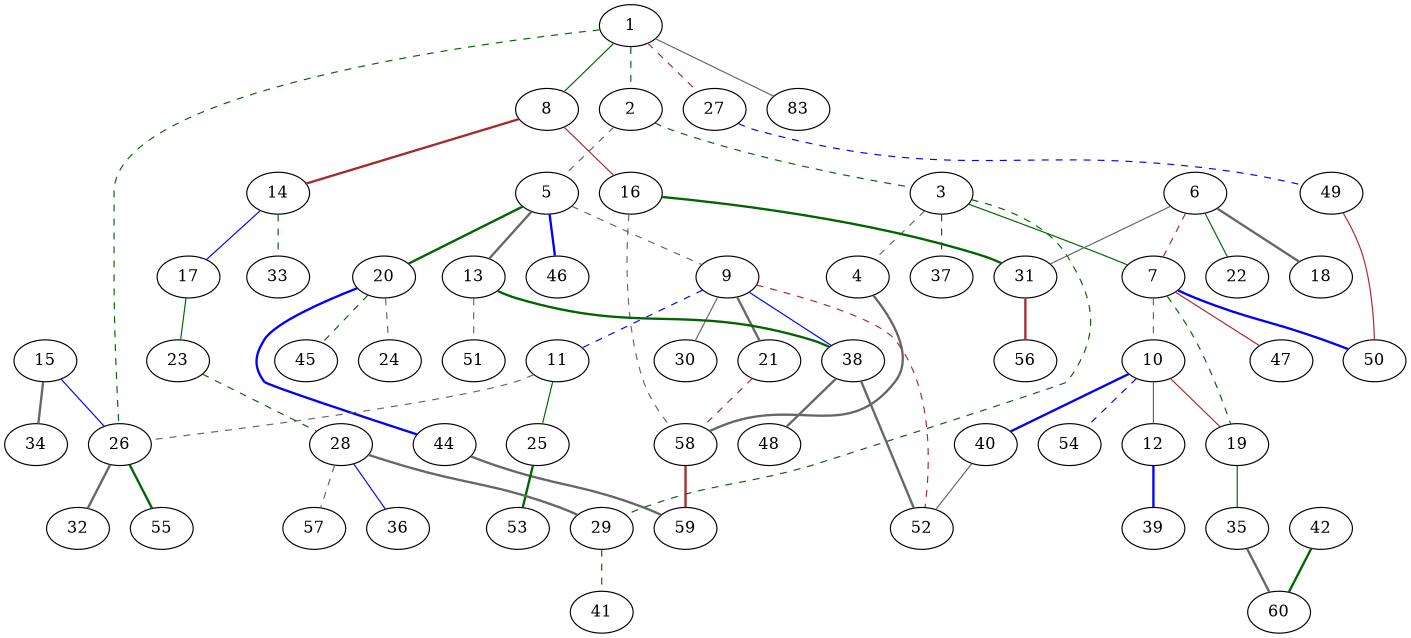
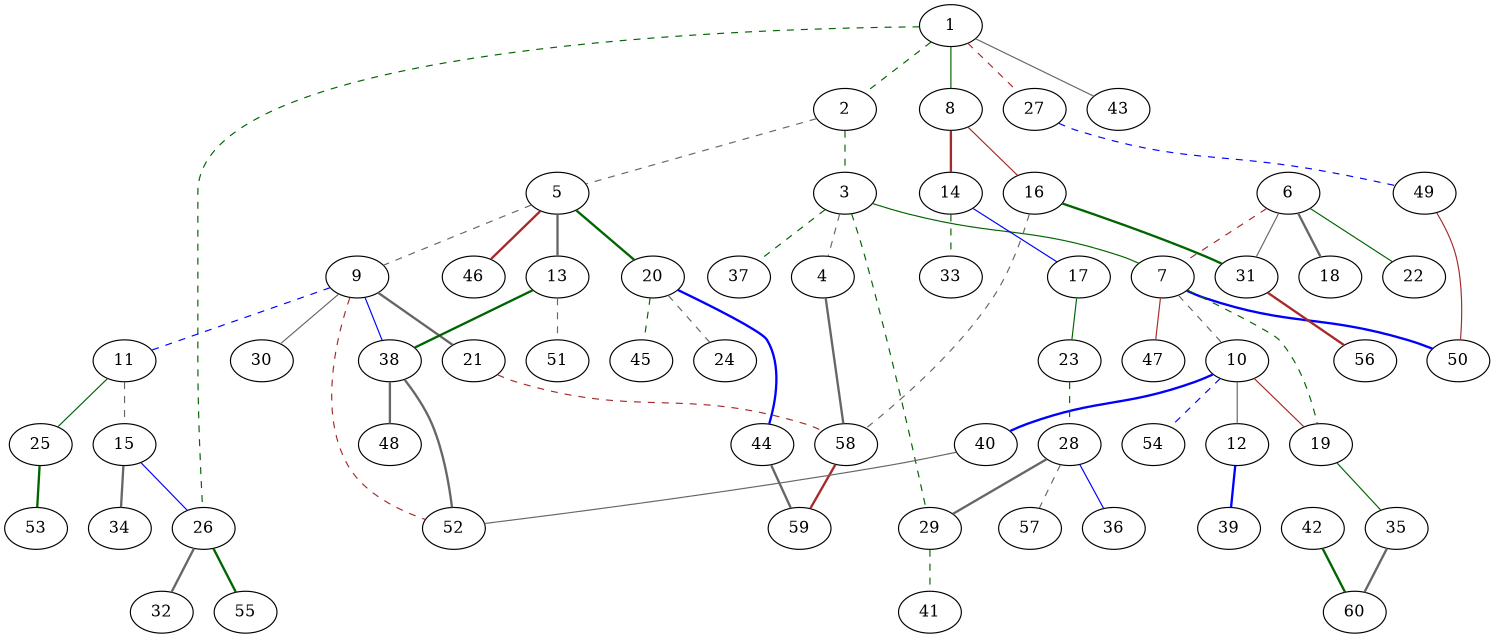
node "83": label "83" -> "43"
edge "5" -- "46": color blue -> brown
edge "11" -- "26": now "11" -- "15"
